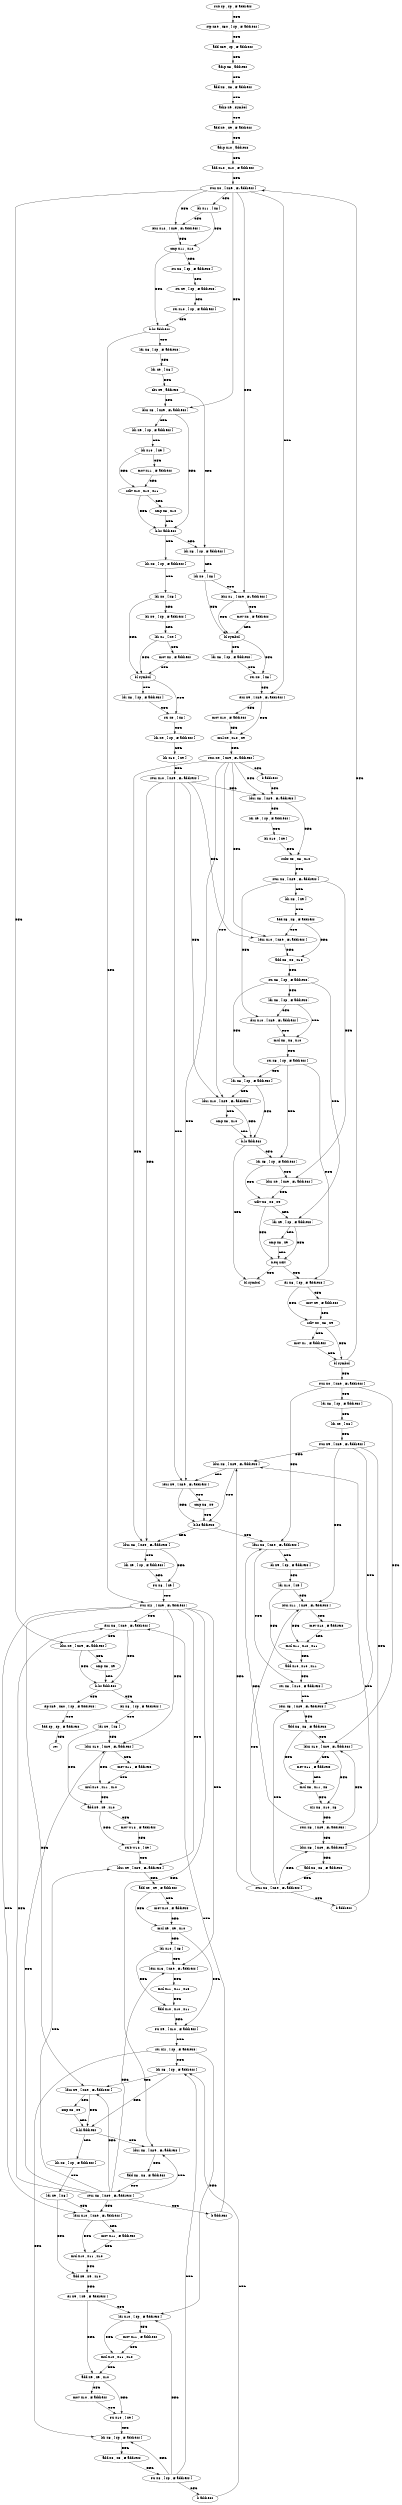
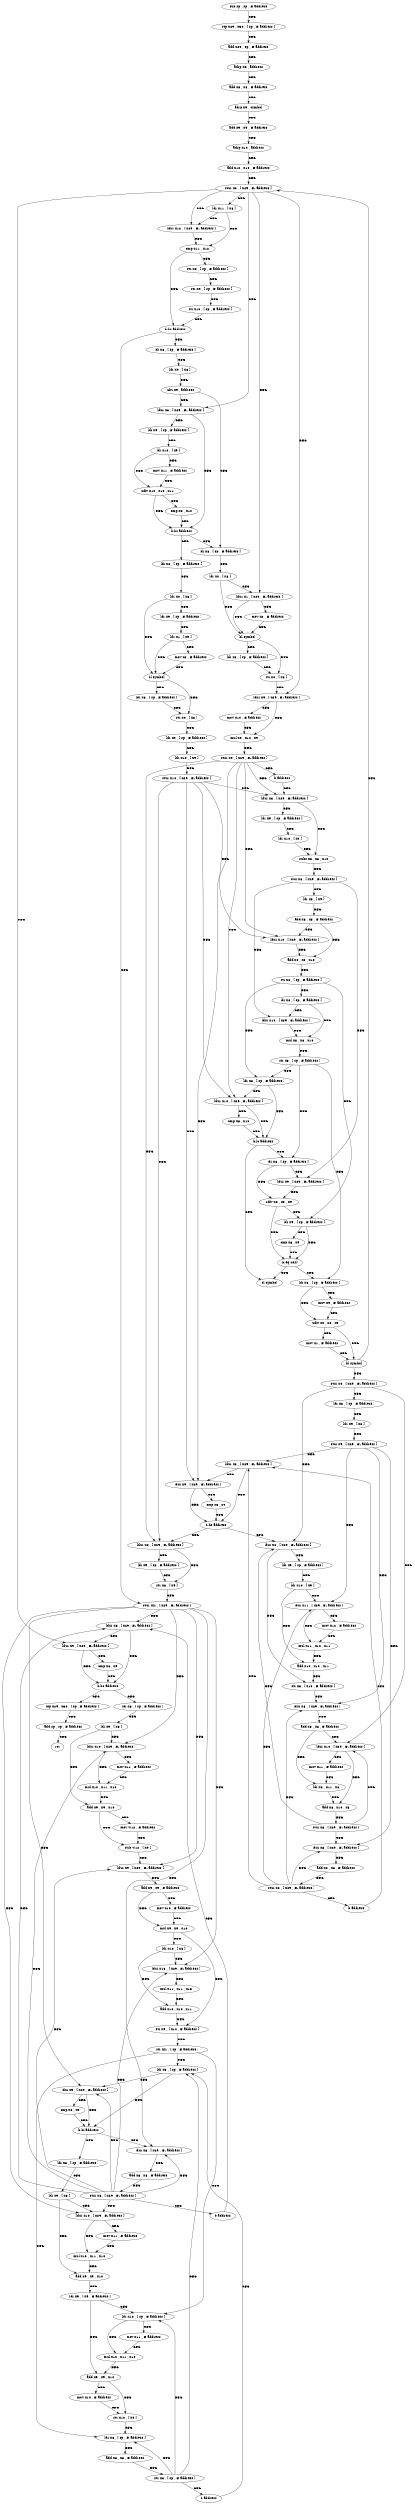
node "mul x8 , x11 , x8": label "mul x8 , x11 , x8" -> "ldr x8 , x11 , x8"
node "xzr x8 , x10 , x8": label "xzr x8 , x10 , x8" -> "add x8 , x10 , x8"
